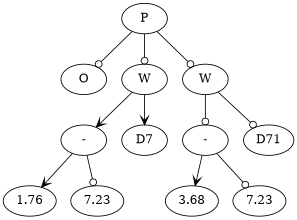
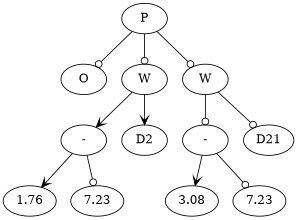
node "D7": label "D7" -> "D2"
node "D71": label "D71" -> "D21"
node "3.68": label "3.68" -> "3.08"
